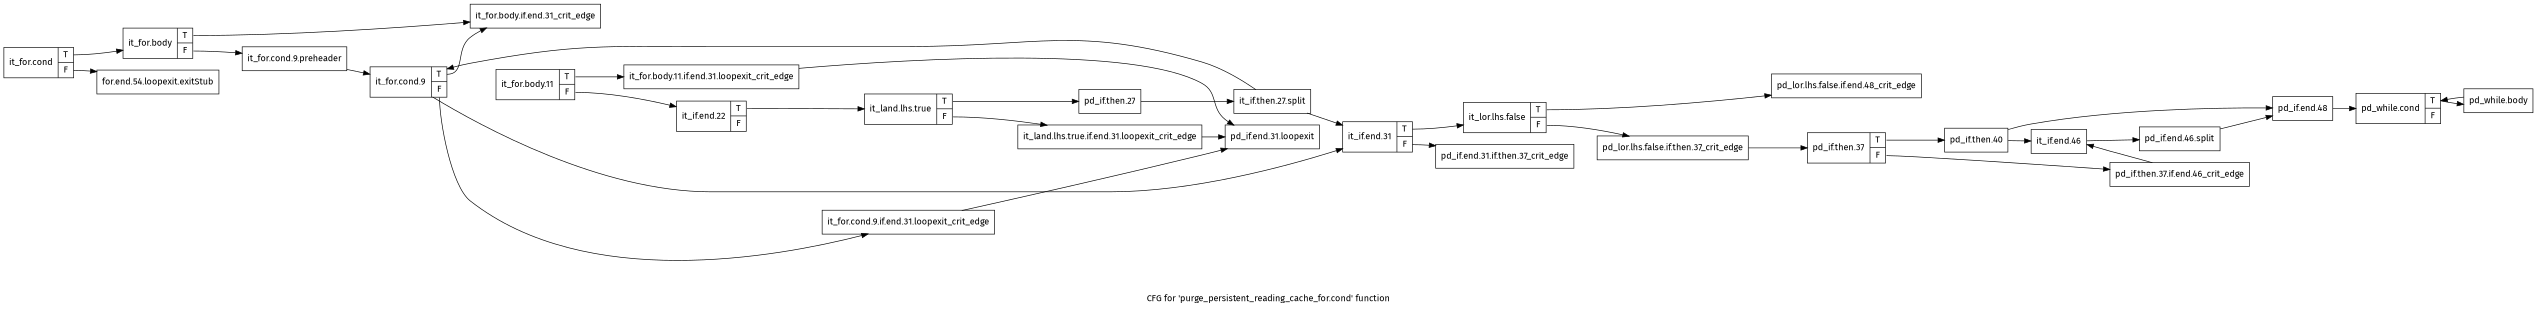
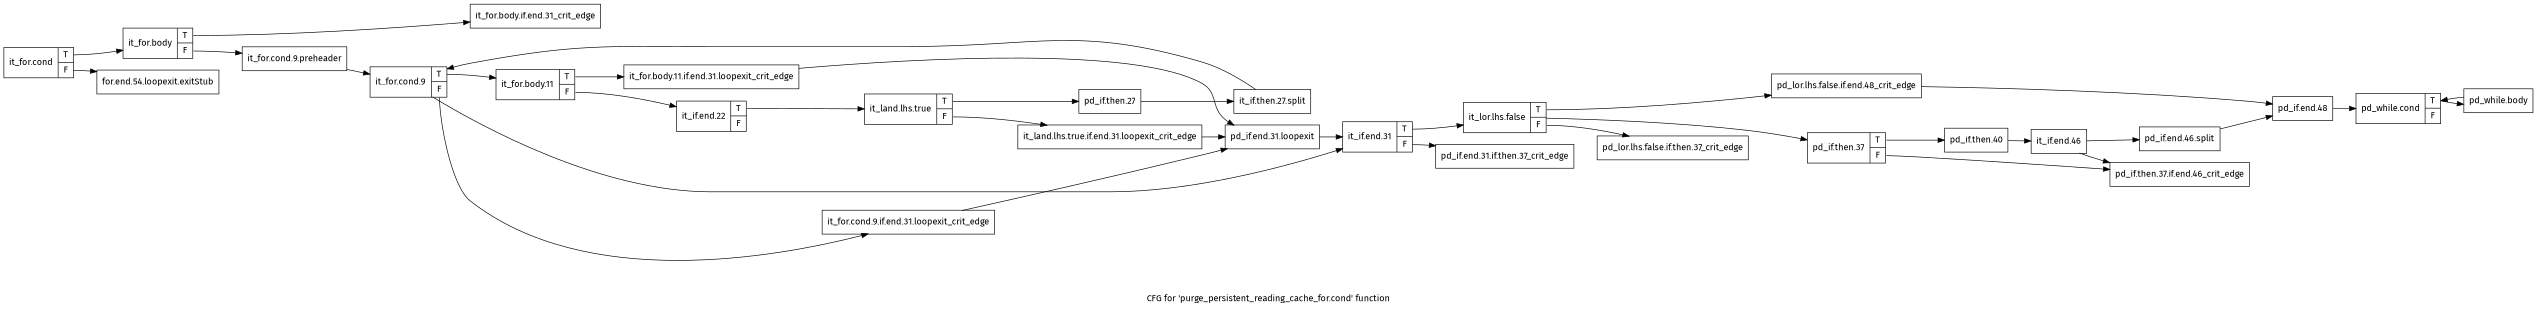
edge "it_for.cond.9" -> "it_for.body.if.end.31_crit_edge": now "it_for.cond.9" -> "it_for.body.11"
edge "pd_if.then.40" -> "pd_if.end.48": now "pd_lor.lhs.false.if.end.48_crit_edge" -> "pd_if.end.48"
edge "it_if.then.27.split" -> "it_if.end.31": now "pd_if.end.31.loopexit" -> "it_if.end.31"
edge "pd_lor.lhs.false.if.then.37_crit_edge" -> "pd_if.then.37": now "it_lor.lhs.false" -> "pd_if.then.37"
edge "pd_if.then.37.if.end.46_crit_edge" -> "it_if.end.46": reversed
